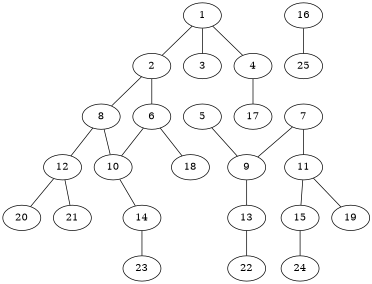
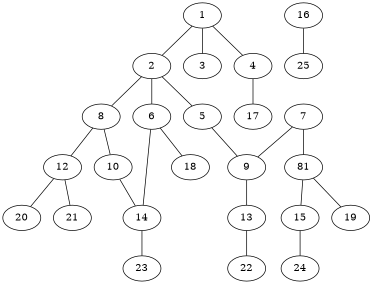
edge "2" -- "5": added
edge "6" -- "10": now "6" -- "14"
node "11": label "11" -> "81"
